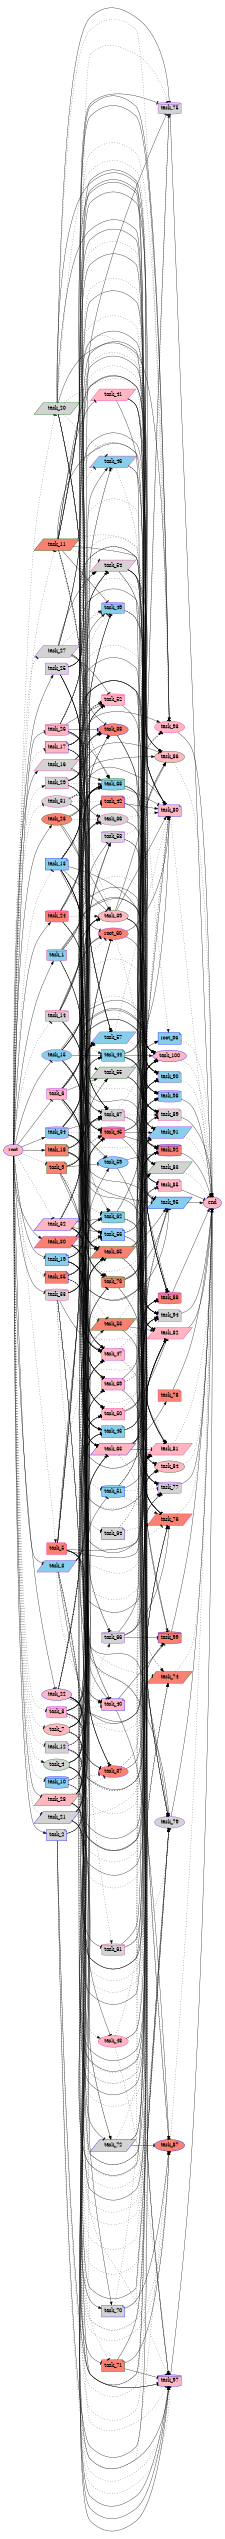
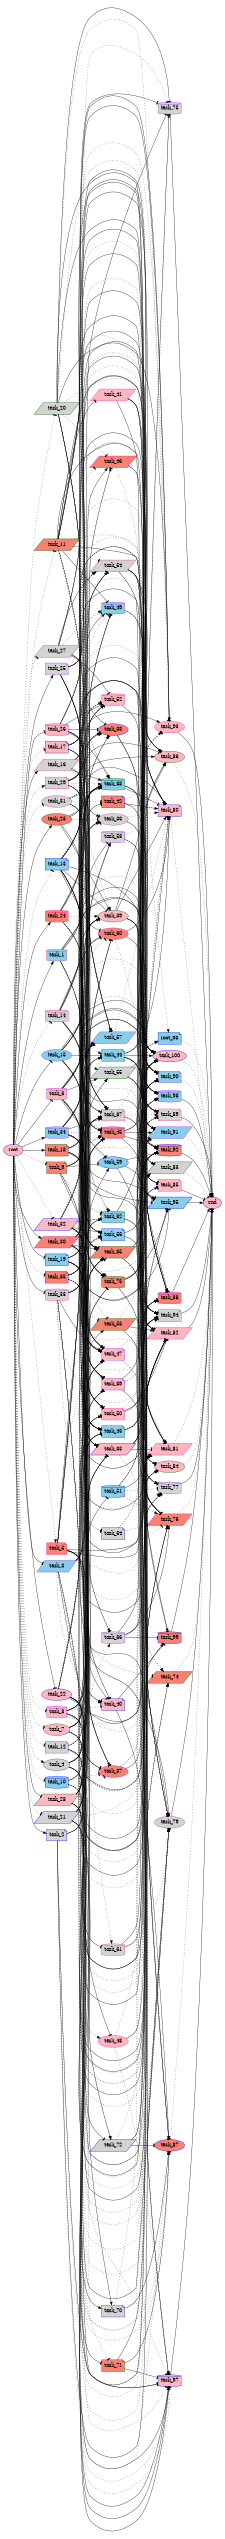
edge "task_11" -> "task_91": style dotted -> solid
node "task_46": fillcolor skyblue -> salmon
node "root_60": label "root_60" -> "task_60"
edge "task_39" -> "task_77": now "task_39" -> "task_87"
edge "task_65" -> "task_95": now "task_59" -> "task_95"
edge "task_30" -> "task_51": now "task_30" -> "task_43"
node "task_78": removed
